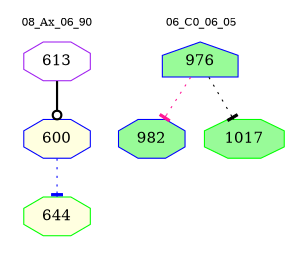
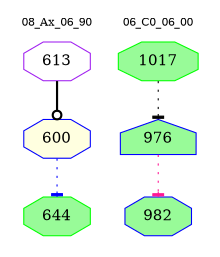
cluster "06_C0_06_05": label "06_C0_06_05" -> "06_C0_06_00"
edge "976" -> "1017": reversed
node "644": fillcolor lightyellow -> palegreen
